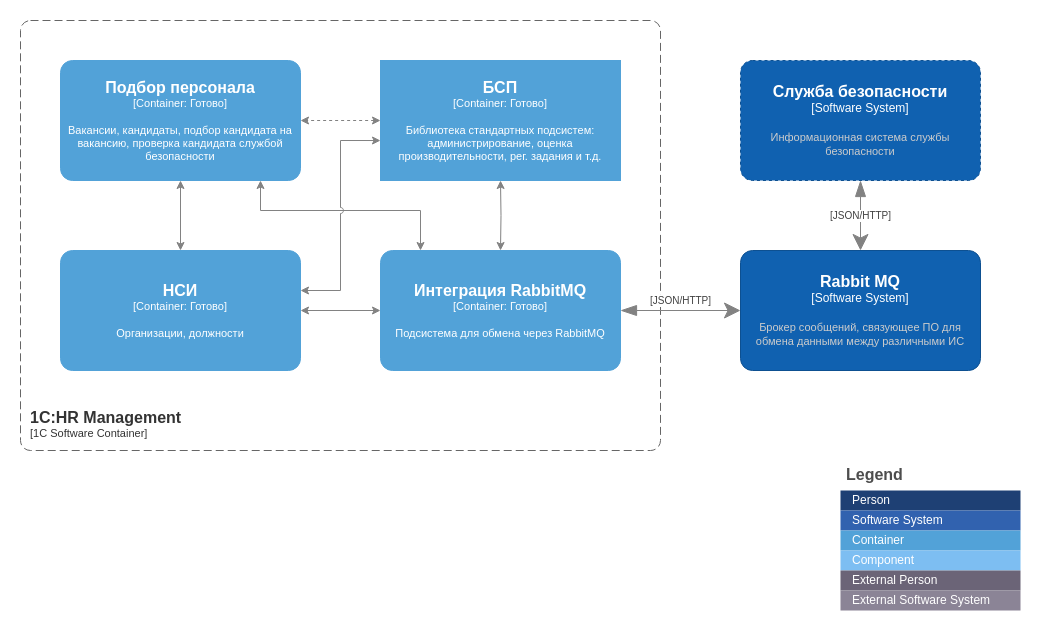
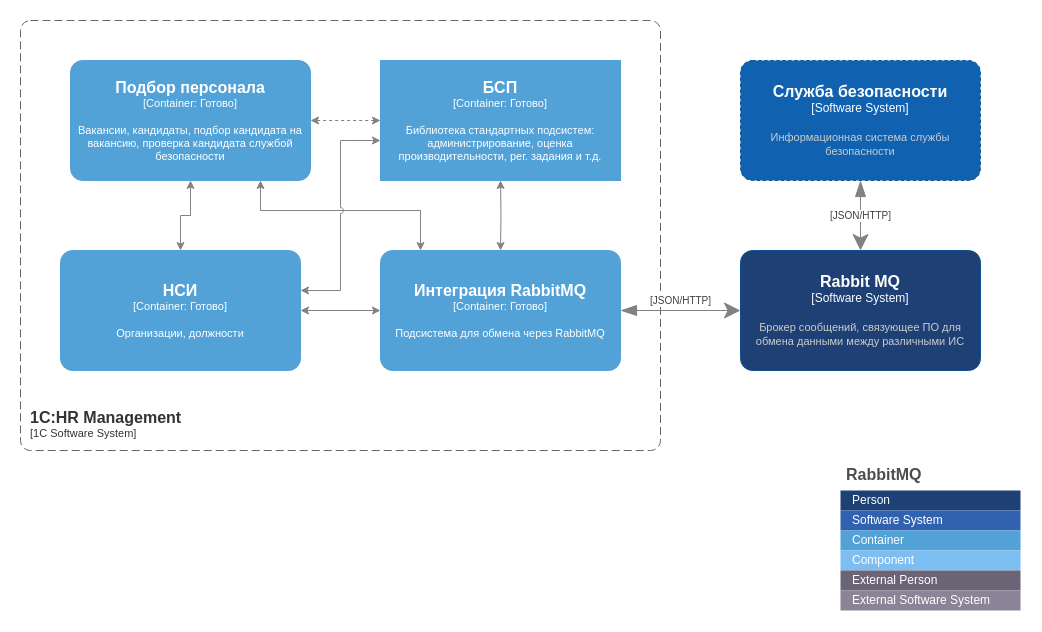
node "Подбор персонала [Container: Готово] Вакансии, кандидаты, подбор кандидата на вакансию, проверка кандидата службой безопасности": moved (181, 121) -> (191, 121)
node "Rabbit MQ [Software System] Брокер сообщений, связующее ПО для обмена данными между различными ИС": fillcolor #1061b0 -> #1e4074
node "1С:HR Management [1С Software Container]": label "1С:HR Management [1С Software Container]" -> "1С:HR Management [1С Software System]"
node "Legend": label "Legend" -> "RabbitMQ"
